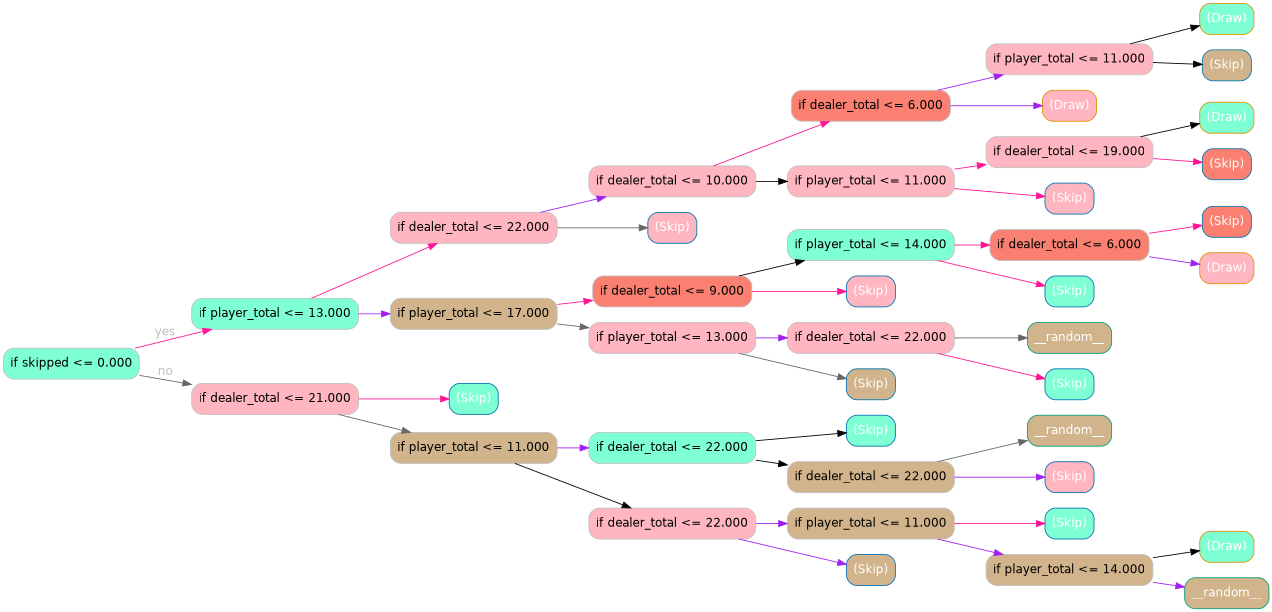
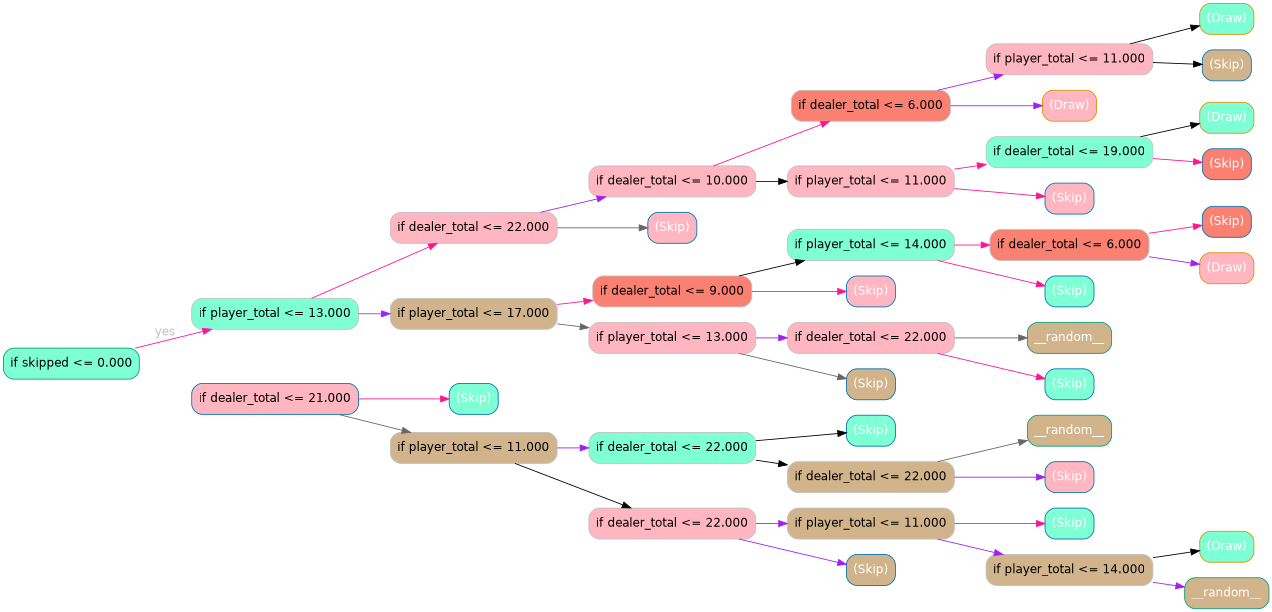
node "if dealer_total <= 19.000": fillcolor lightpink -> aquamarine
node "if skipped <= 0.000": color gray -> #029e73
edge "if skipped <= 0.000" -> "if dealer_total <= 21.000": removed, label "no"
node "if dealer_total <= 21.000": color gray -> #0173b2
